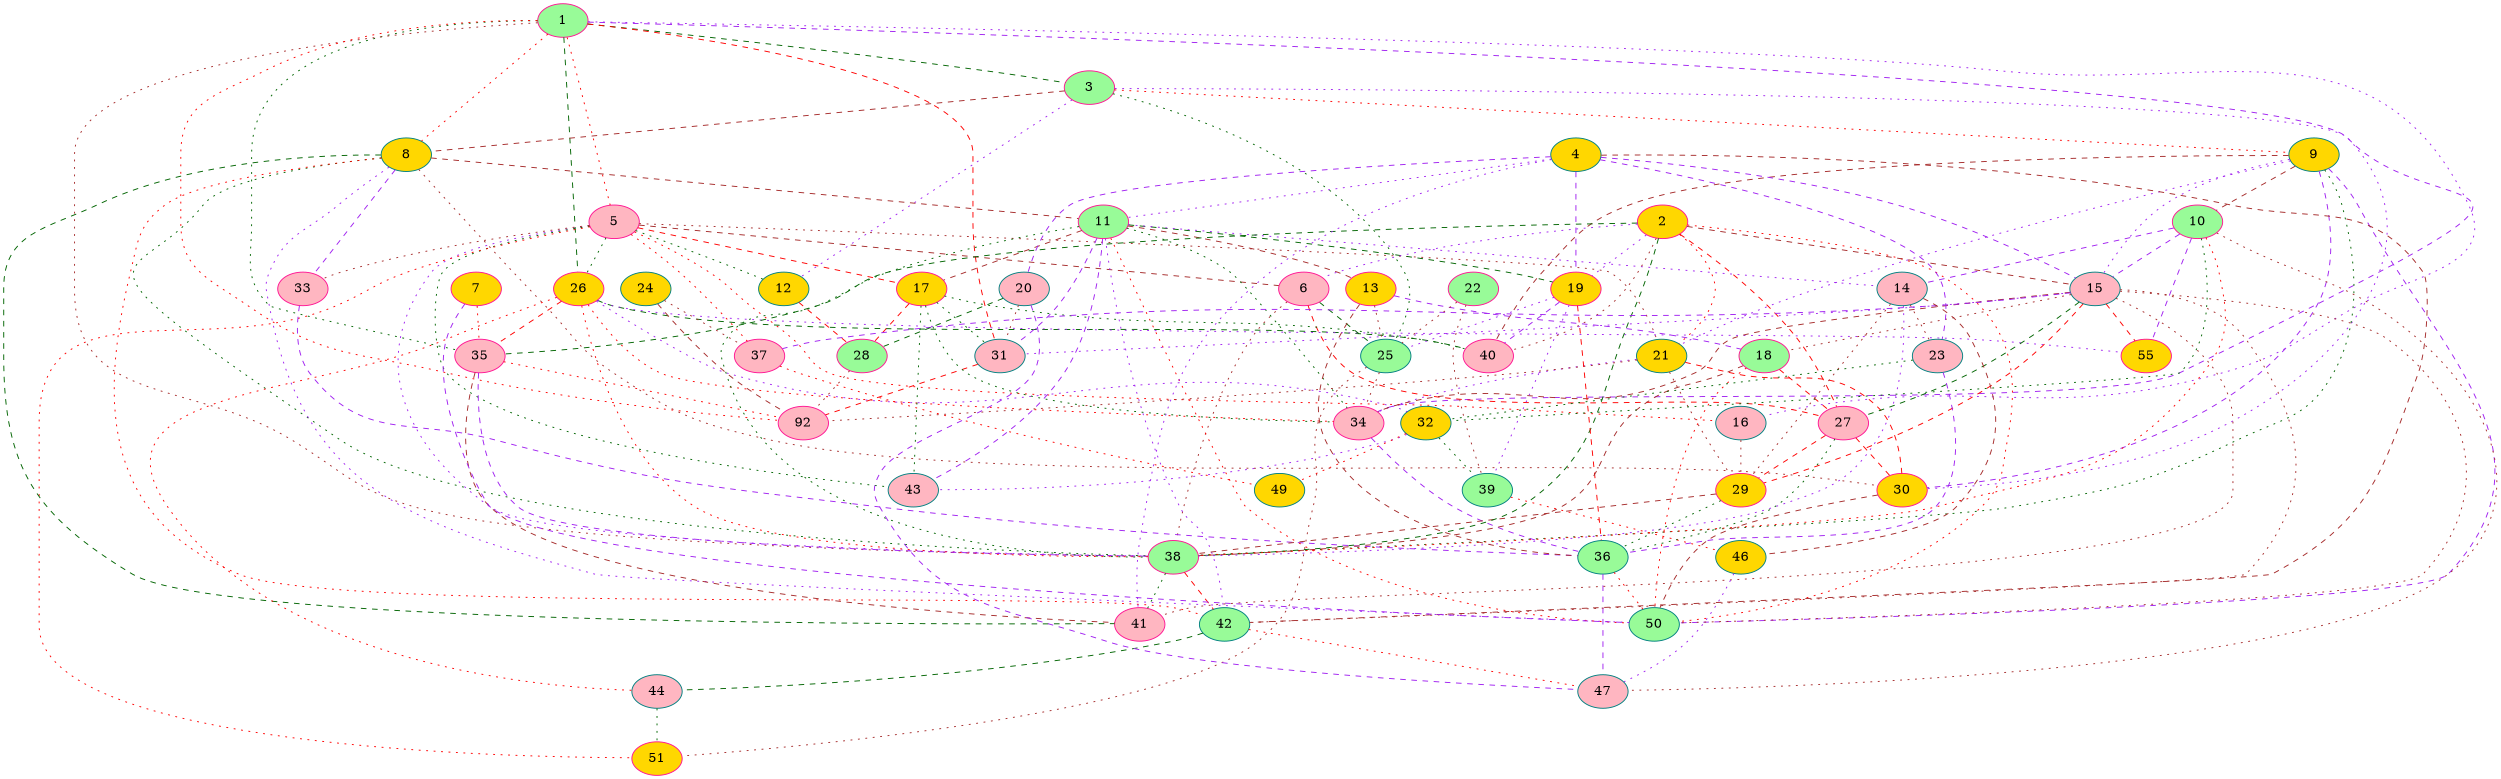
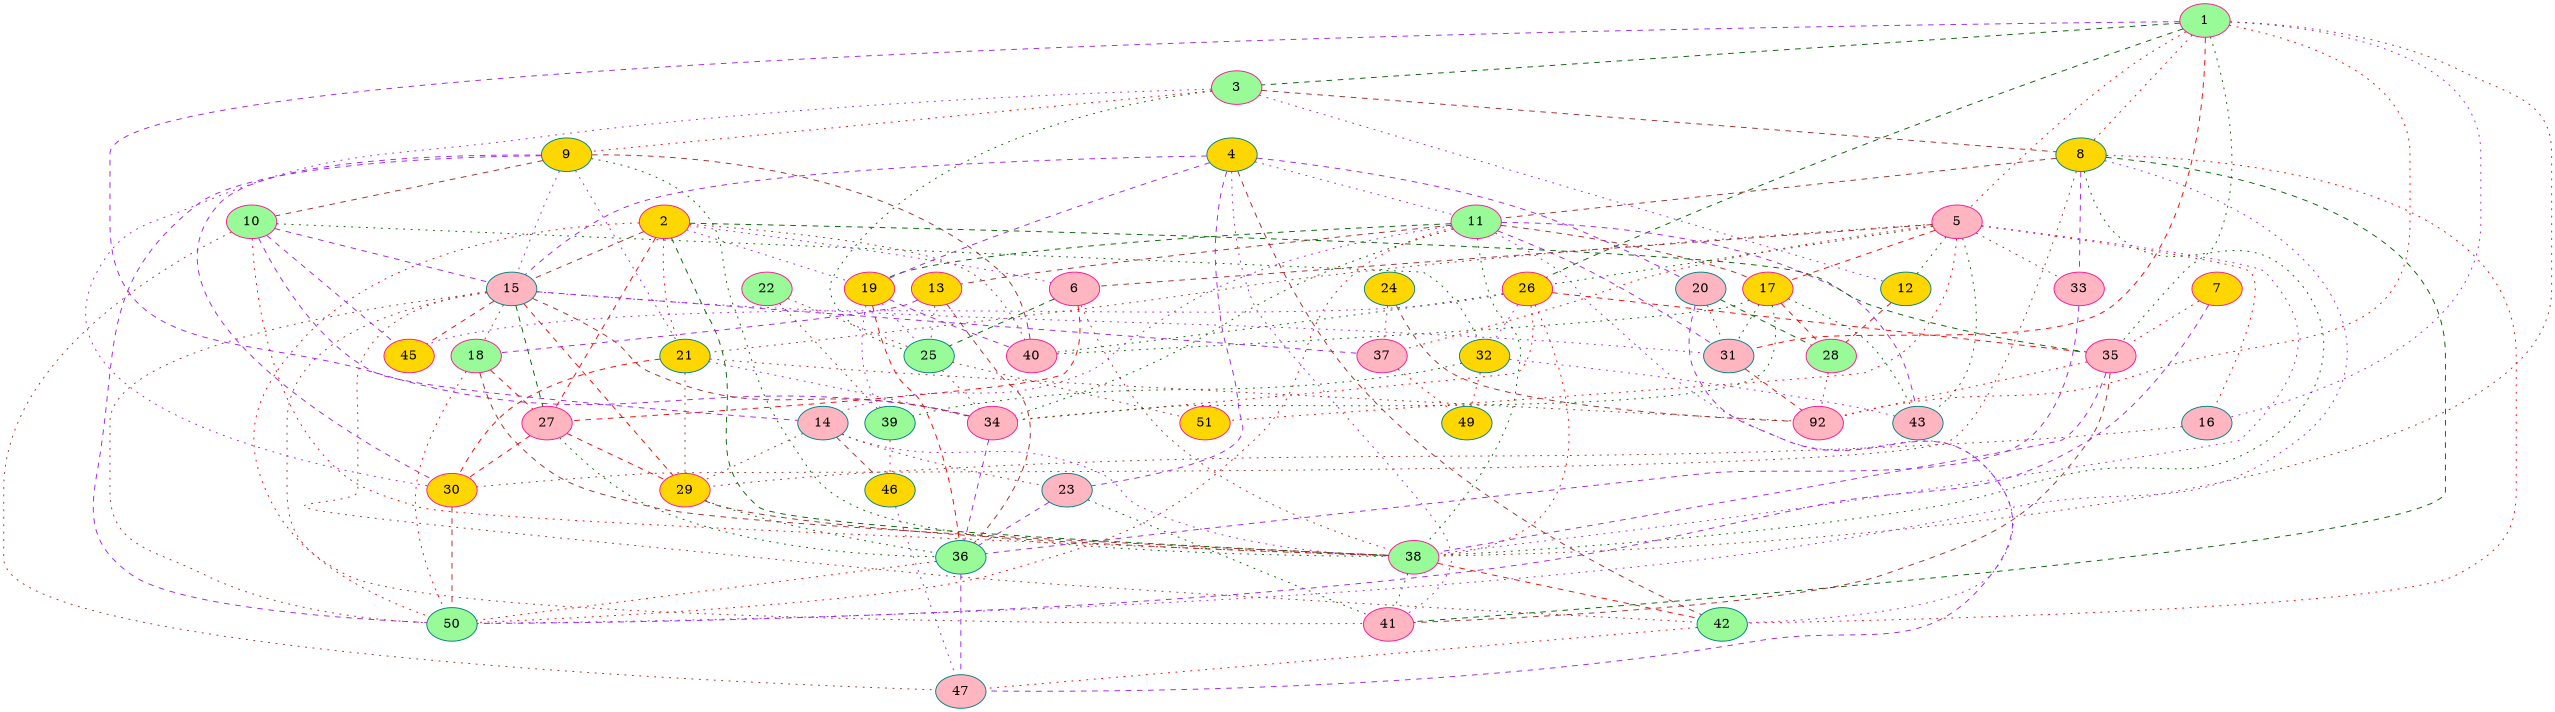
edge "26" -- "40": style dashed -> dotted
node "55": label "55" -> "45"
edge "23" -- "32": now "23" -- "41"
node "44": removed
